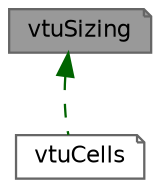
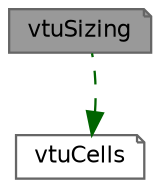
edge "vtuCells" -> "vtuSizing": reversed
